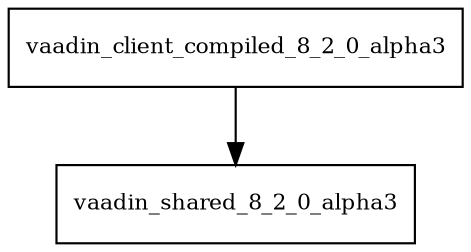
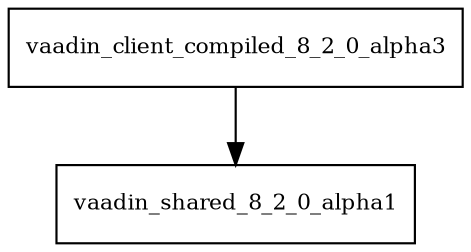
node "vaadin_shared_8_2_0_alpha3": label "vaadin_shared_8_2_0_alpha3" -> "vaadin_shared_8_2_0_alpha1"
